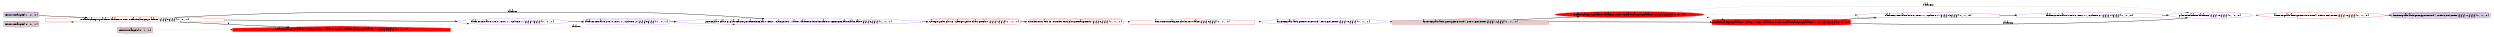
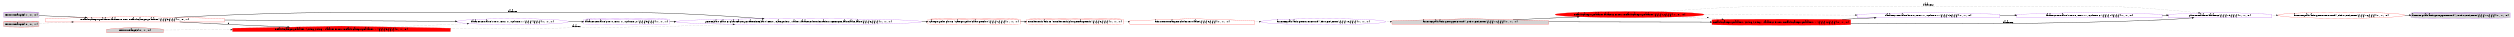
node "plot.setDataset(dataset2)@@@15@@@['1', '1', '0']": shape ellipse -> house
node "testAutoRange3['0', '1', '0']": shape cylinder -> house
